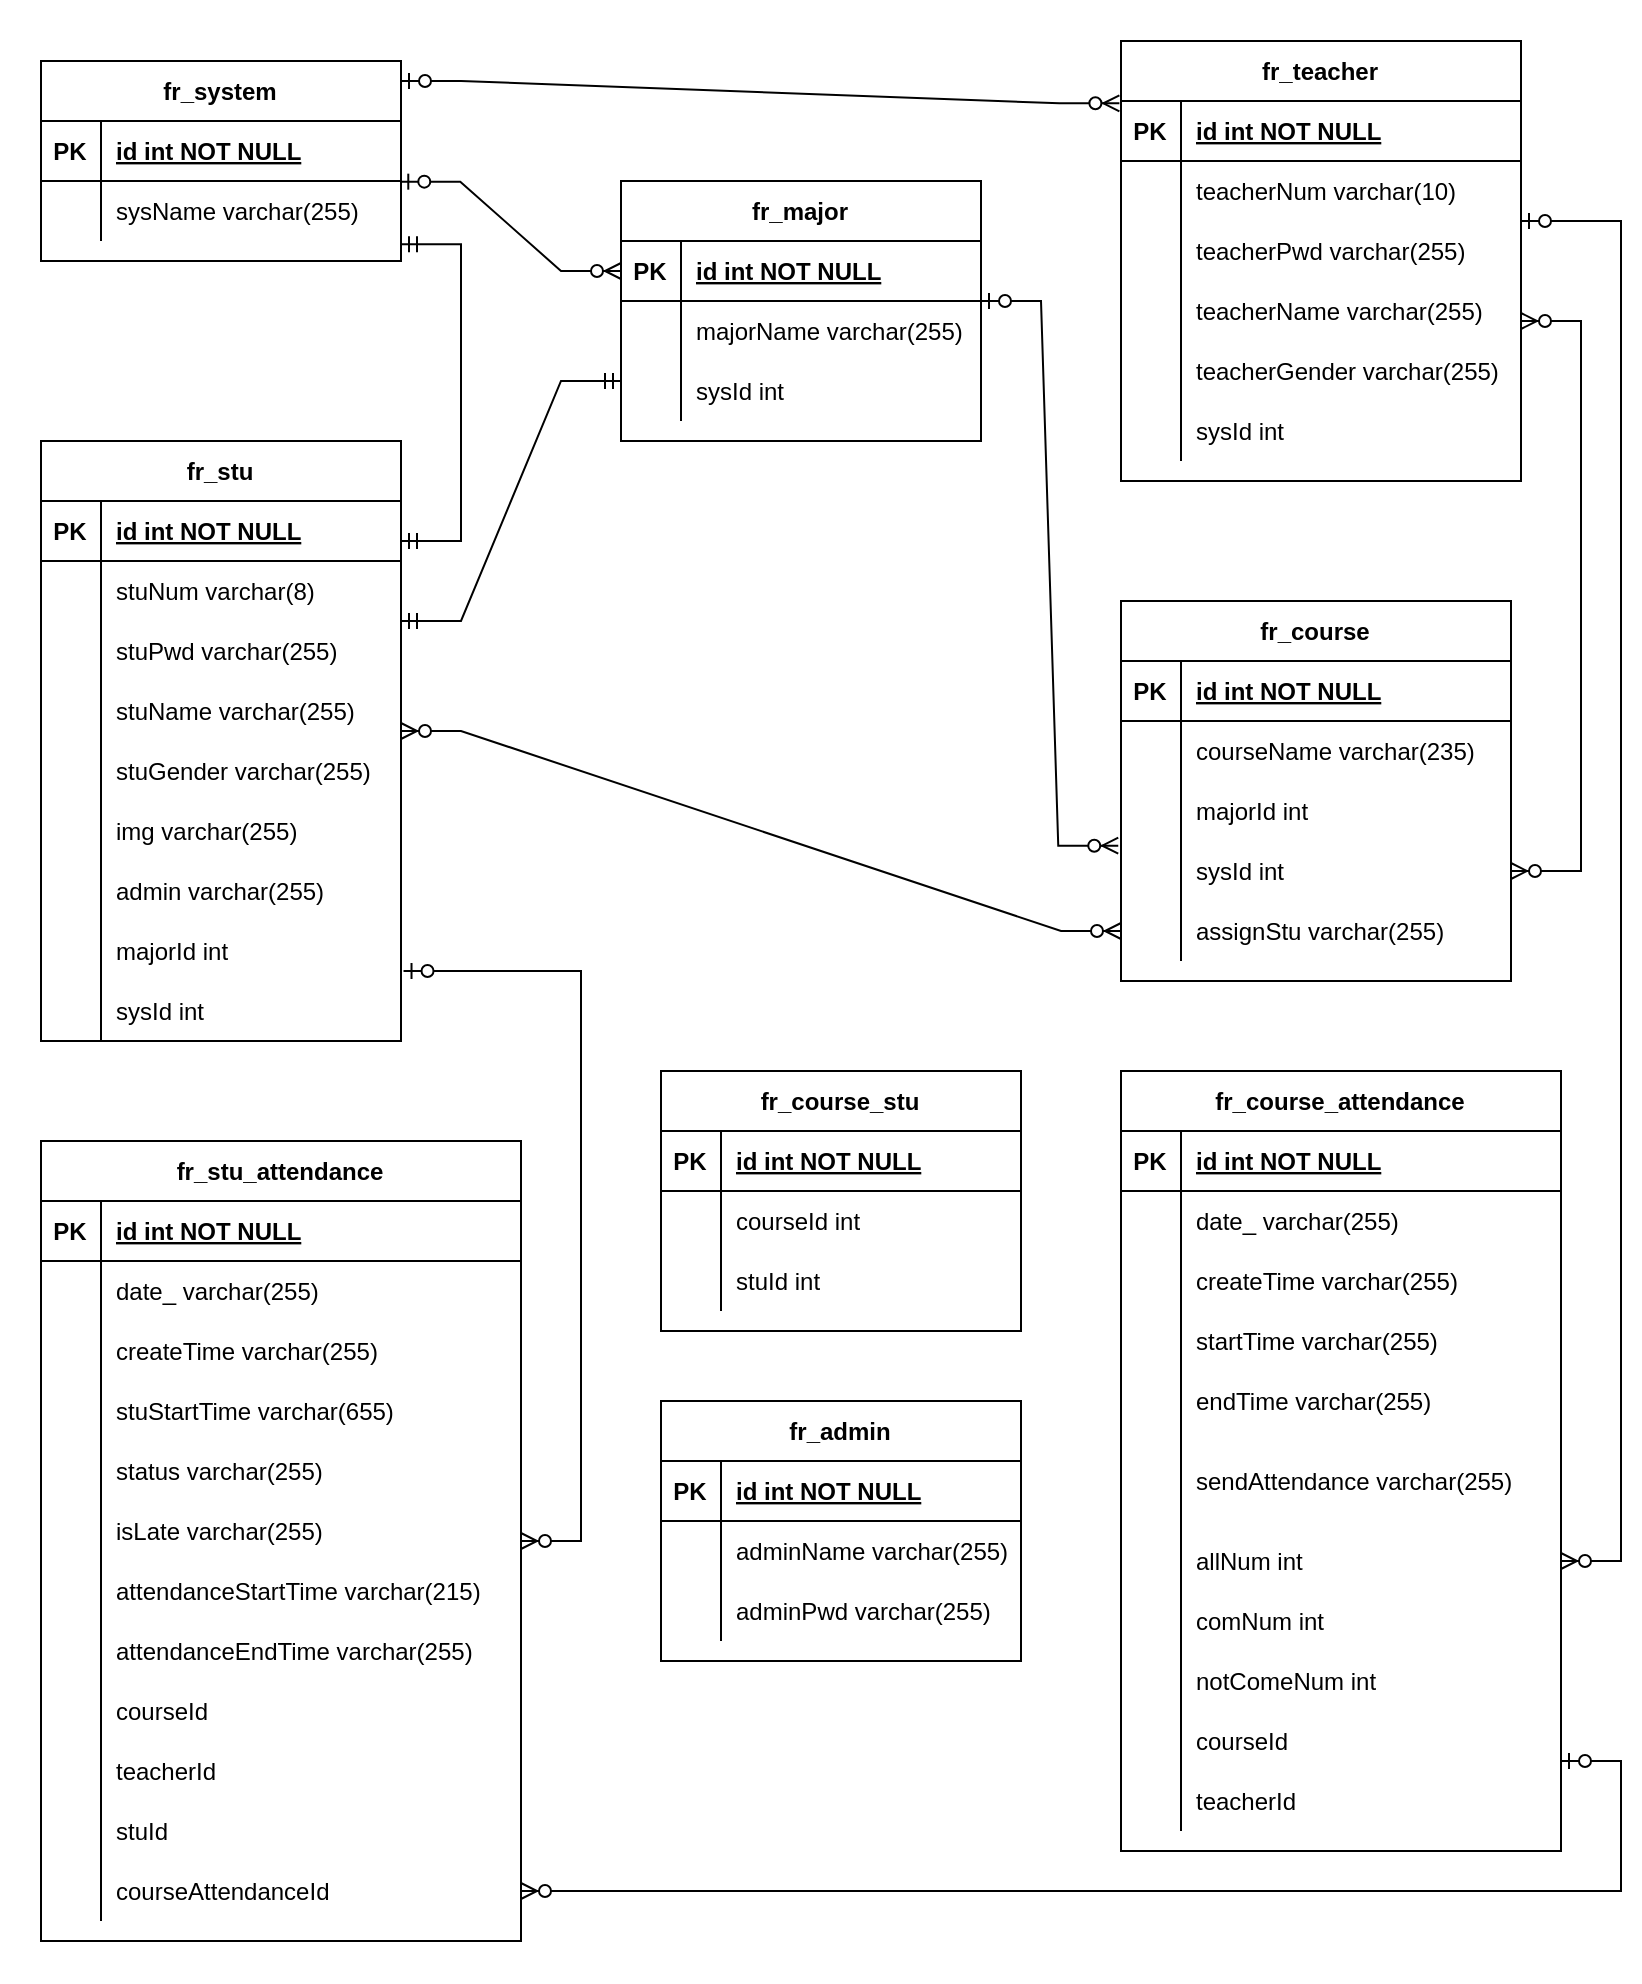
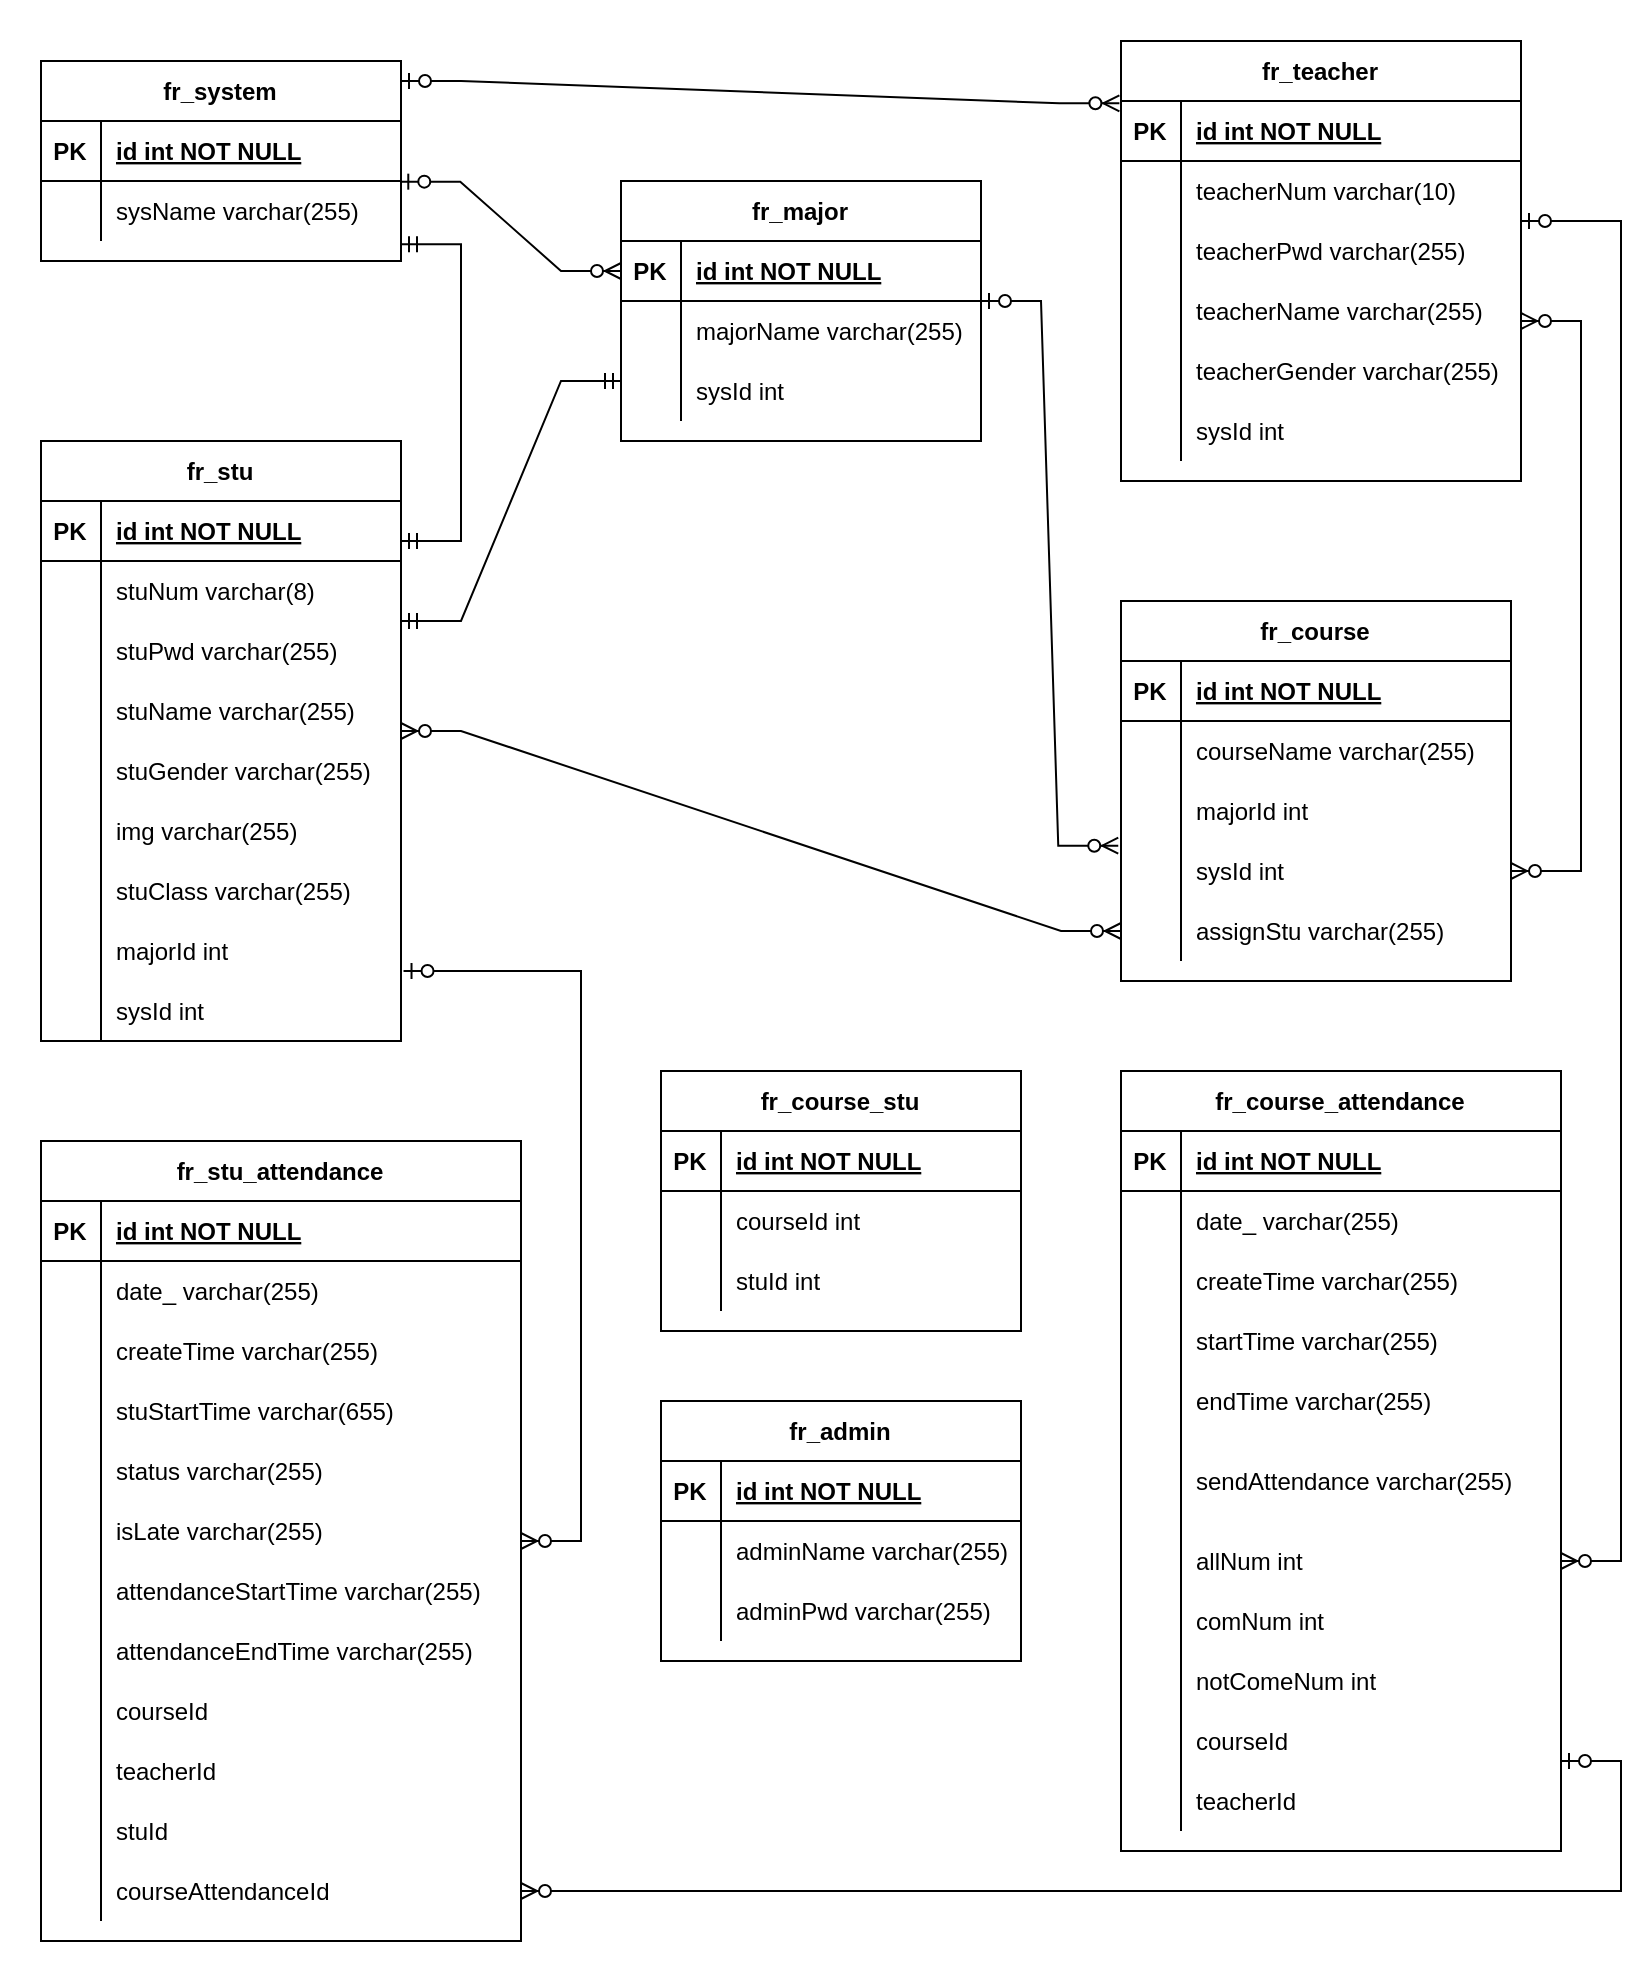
node "courseName varchar(235)": label "courseName varchar(235)" -> "courseName varchar(255)"
node "admin varchar(255)": label "admin varchar(255)" -> "stuClass varchar(255)"
node "attendanceStartTime varchar(215)": label "attendanceStartTime varchar(215)" -> "attendanceStartTime varchar(255)"
